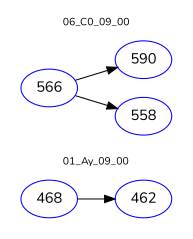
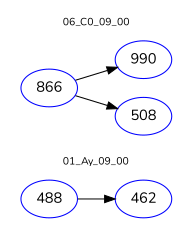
node "590": label "590" -> "990"
node "566": label "566" -> "866"
node "558": label "558" -> "508"
node "468": label "468" -> "488"
